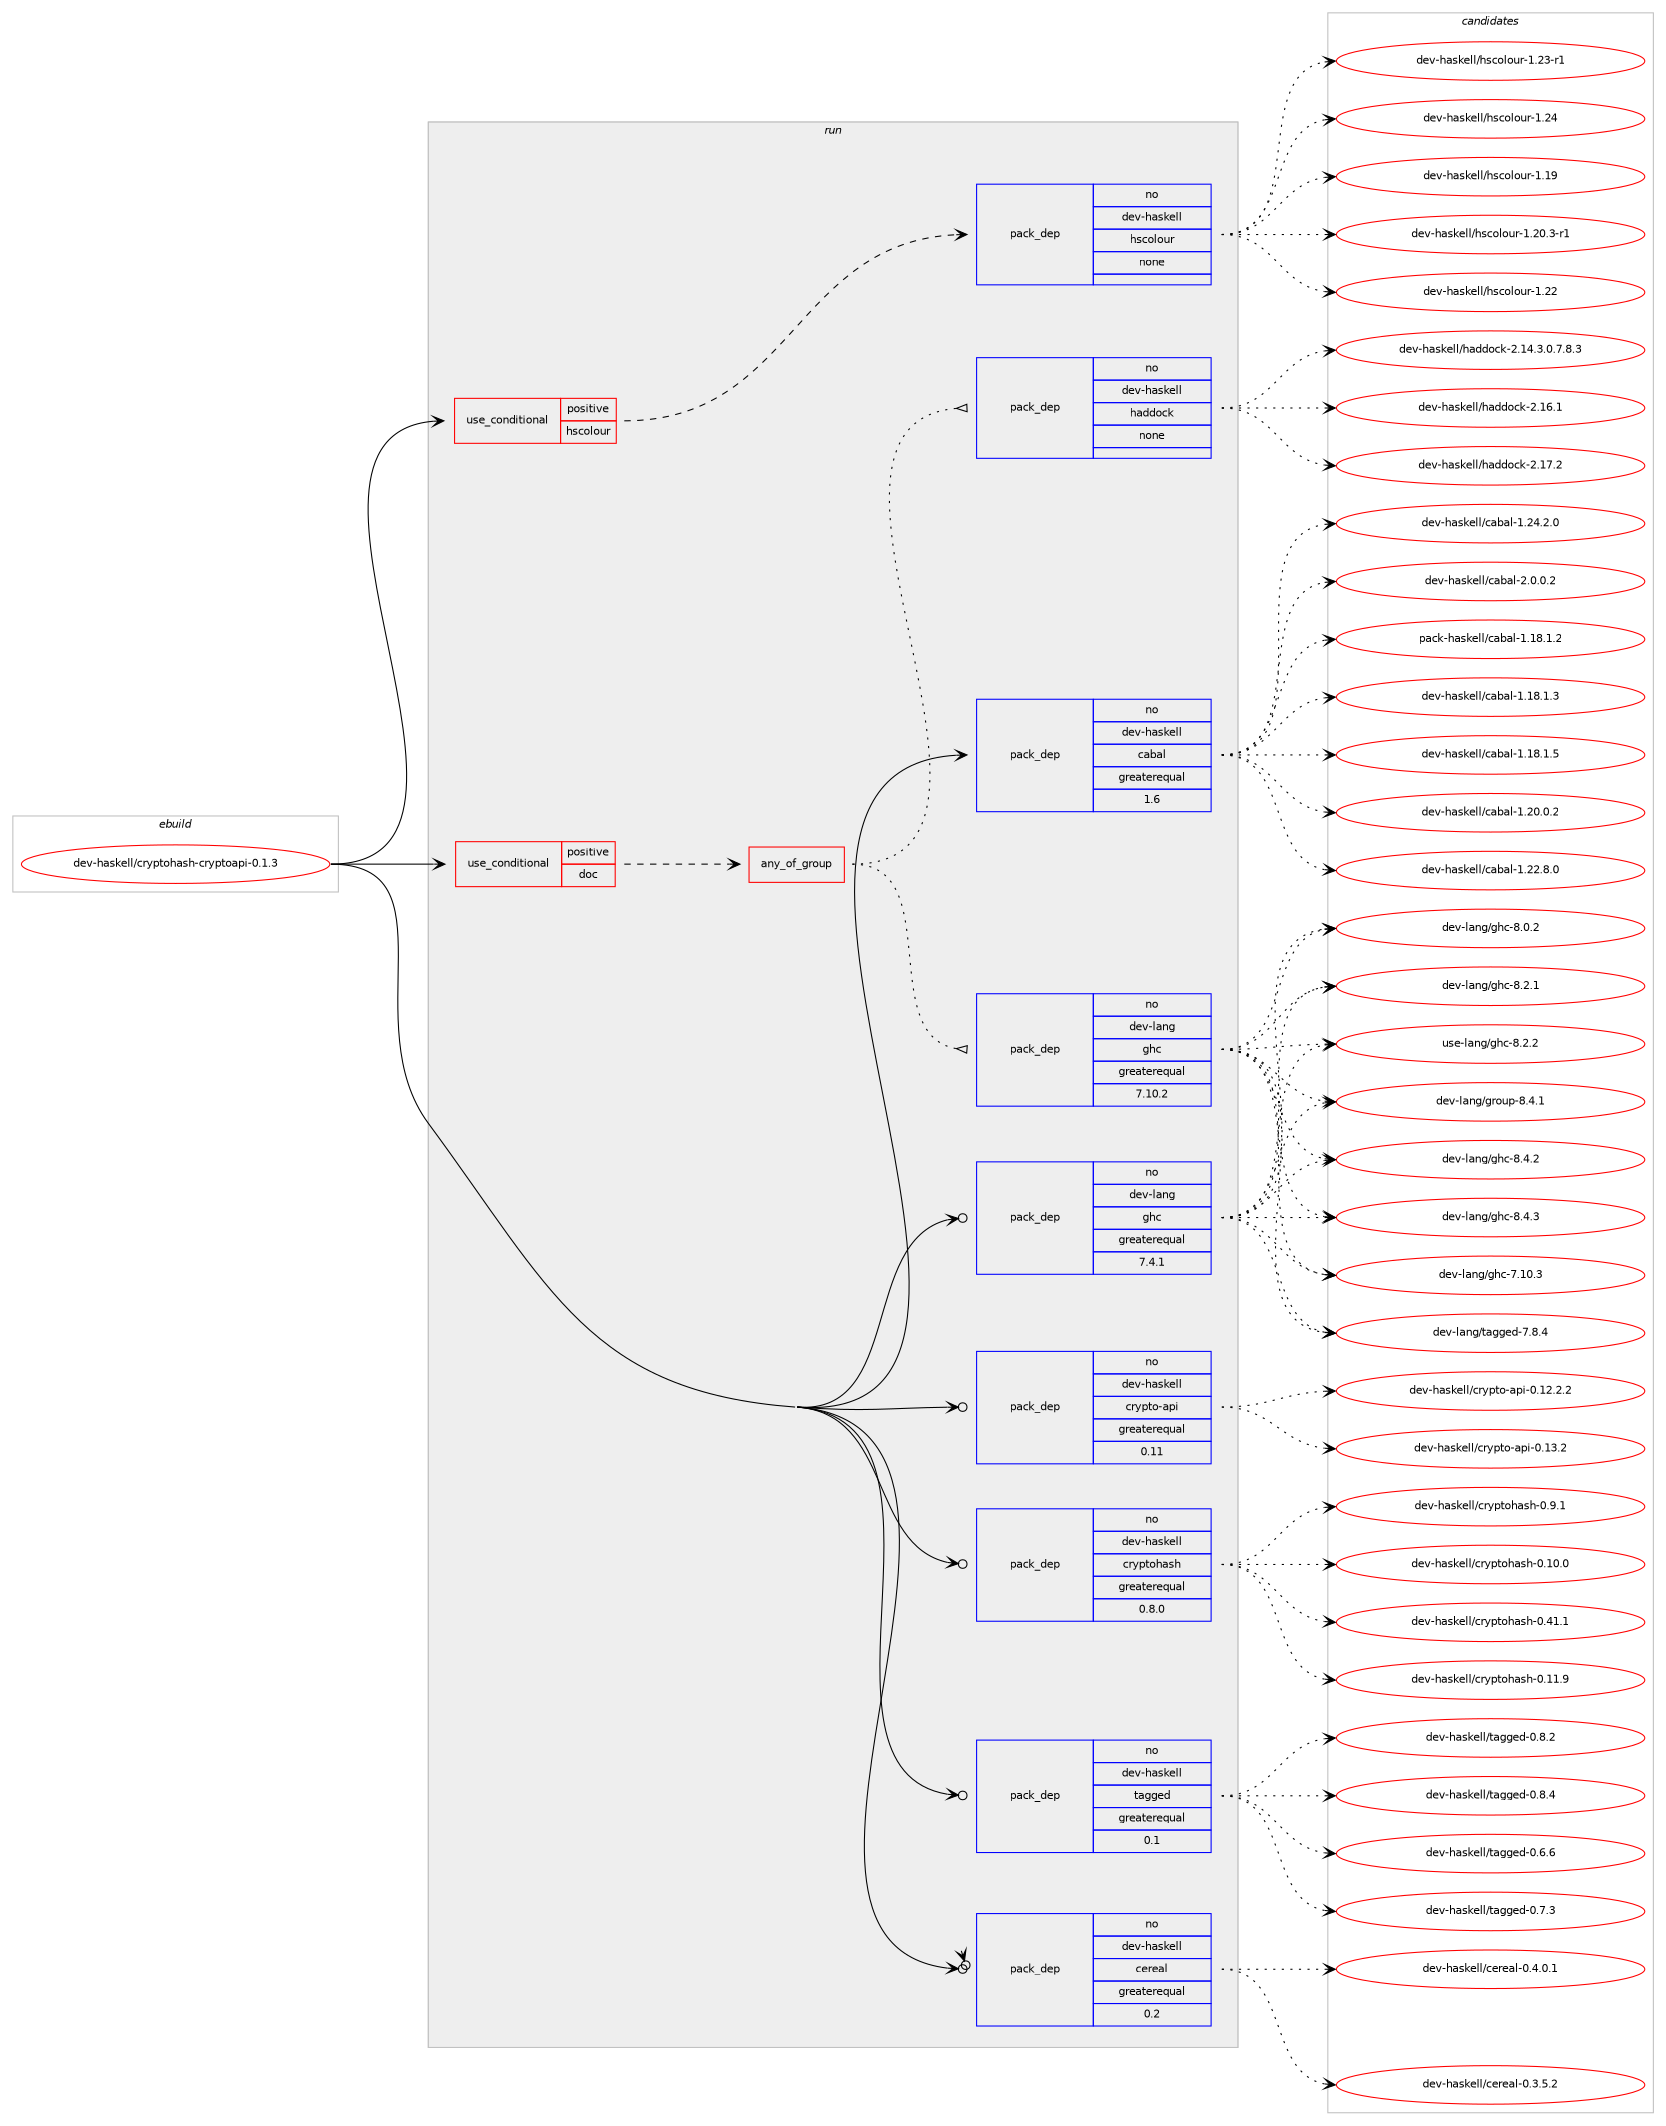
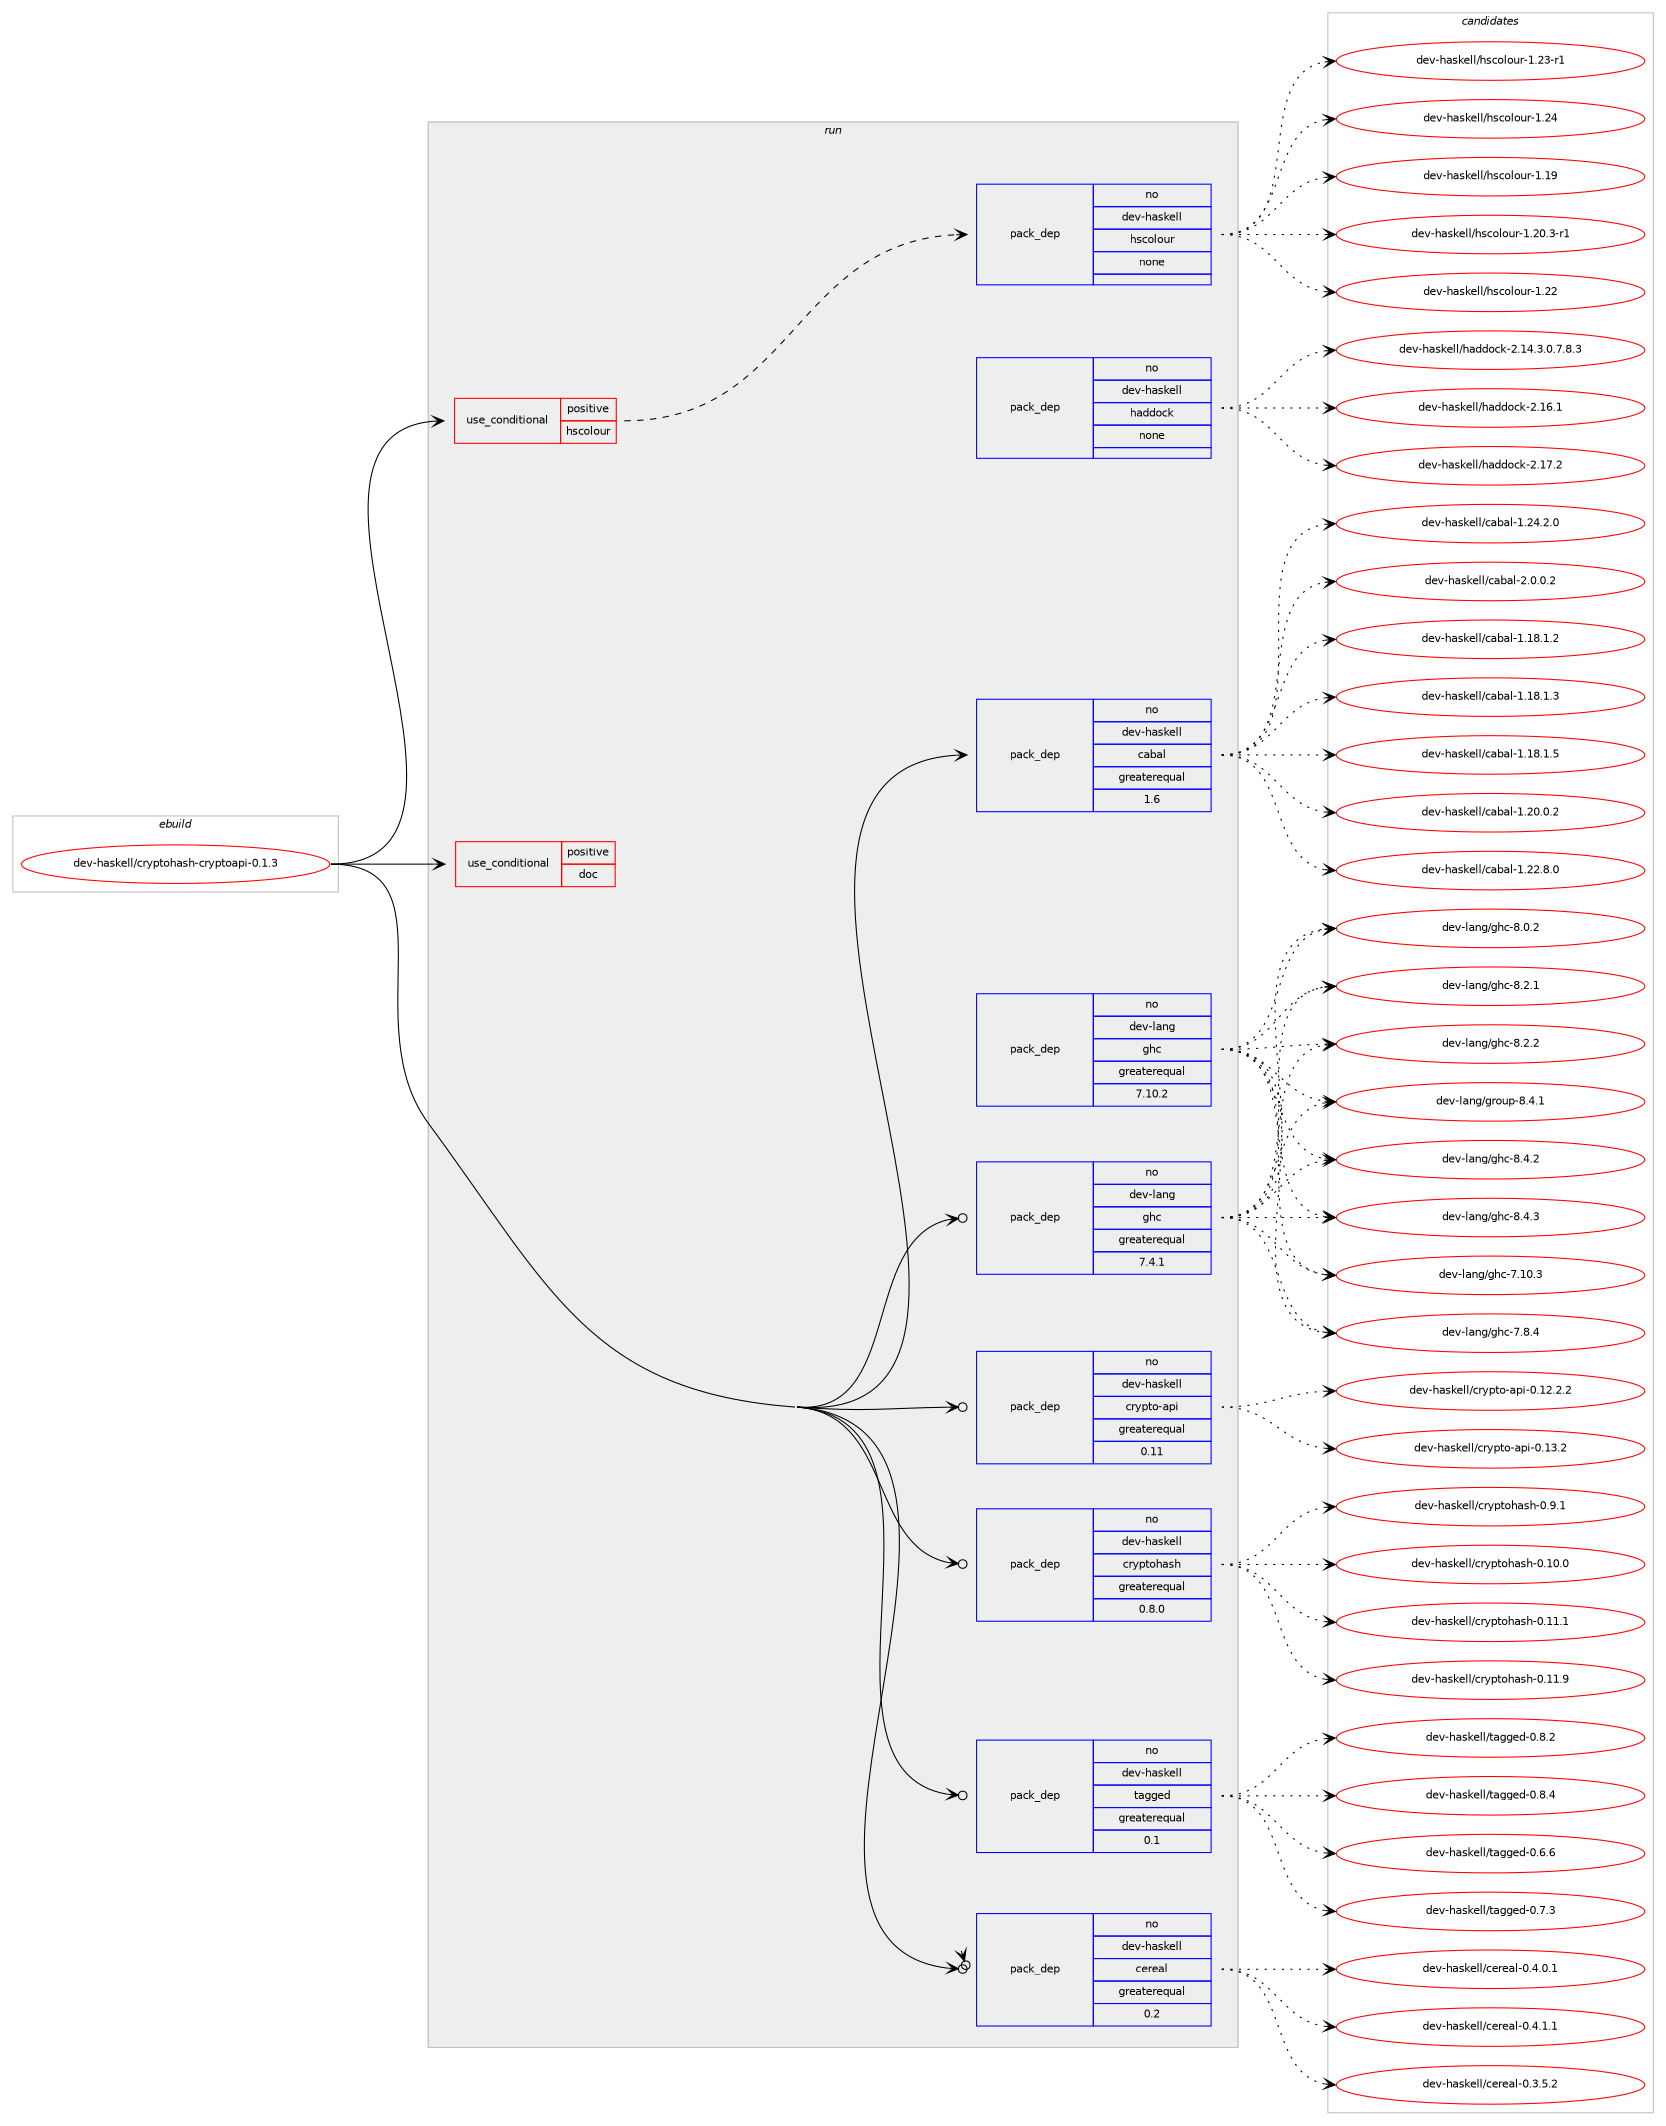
node "pack-haskell/cabal-1.18.1.2": label "pack-haskell/cabal-1.18.1.2" -> "dev-haskell/cabal-1.18.1.2"
node "any_of_group": removed
node "use-lang/ghc-8.2.2": label "use-lang/ghc-8.2.2" -> "dev-lang/ghc-8.2.2"
node "dev-lang/tagged-7.8.4": label "dev-lang/tagged-7.8.4" -> "dev-lang/ghc-7.8.4"
node "dev-haskell/cryptohash-0.41.1": label "dev-haskell/cryptohash-0.41.1" -> "dev-haskell/cryptohash-0.11.1"
node "dev-haskell/cereal-0.4.1.1": added
